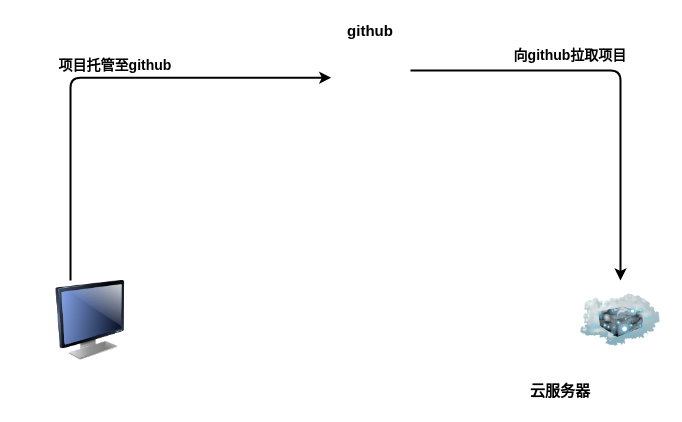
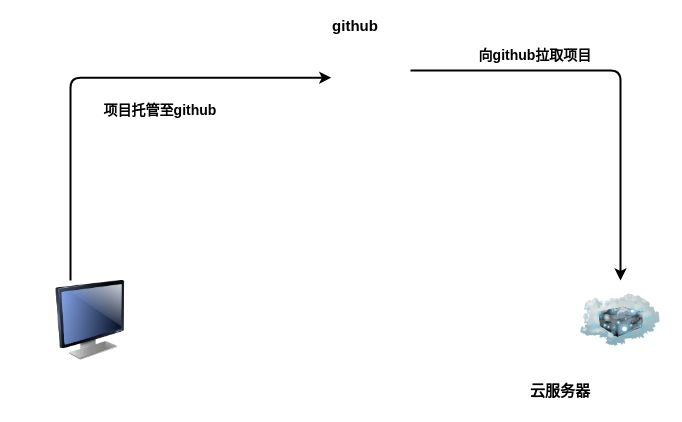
node "github": moved (371, 31) -> (356, 26)
node "向github拉取项目": moved (571, 56) -> (536, 56)
node "项目托管至github": moved (116, 66) -> (161, 111)
